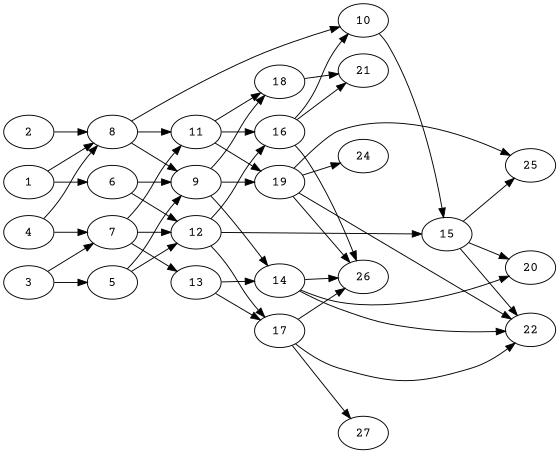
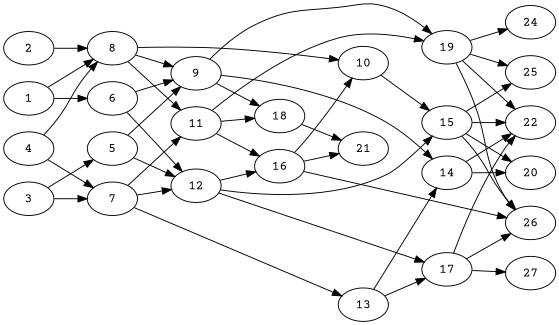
edge "14" -> "26": now "15" -> "26"
